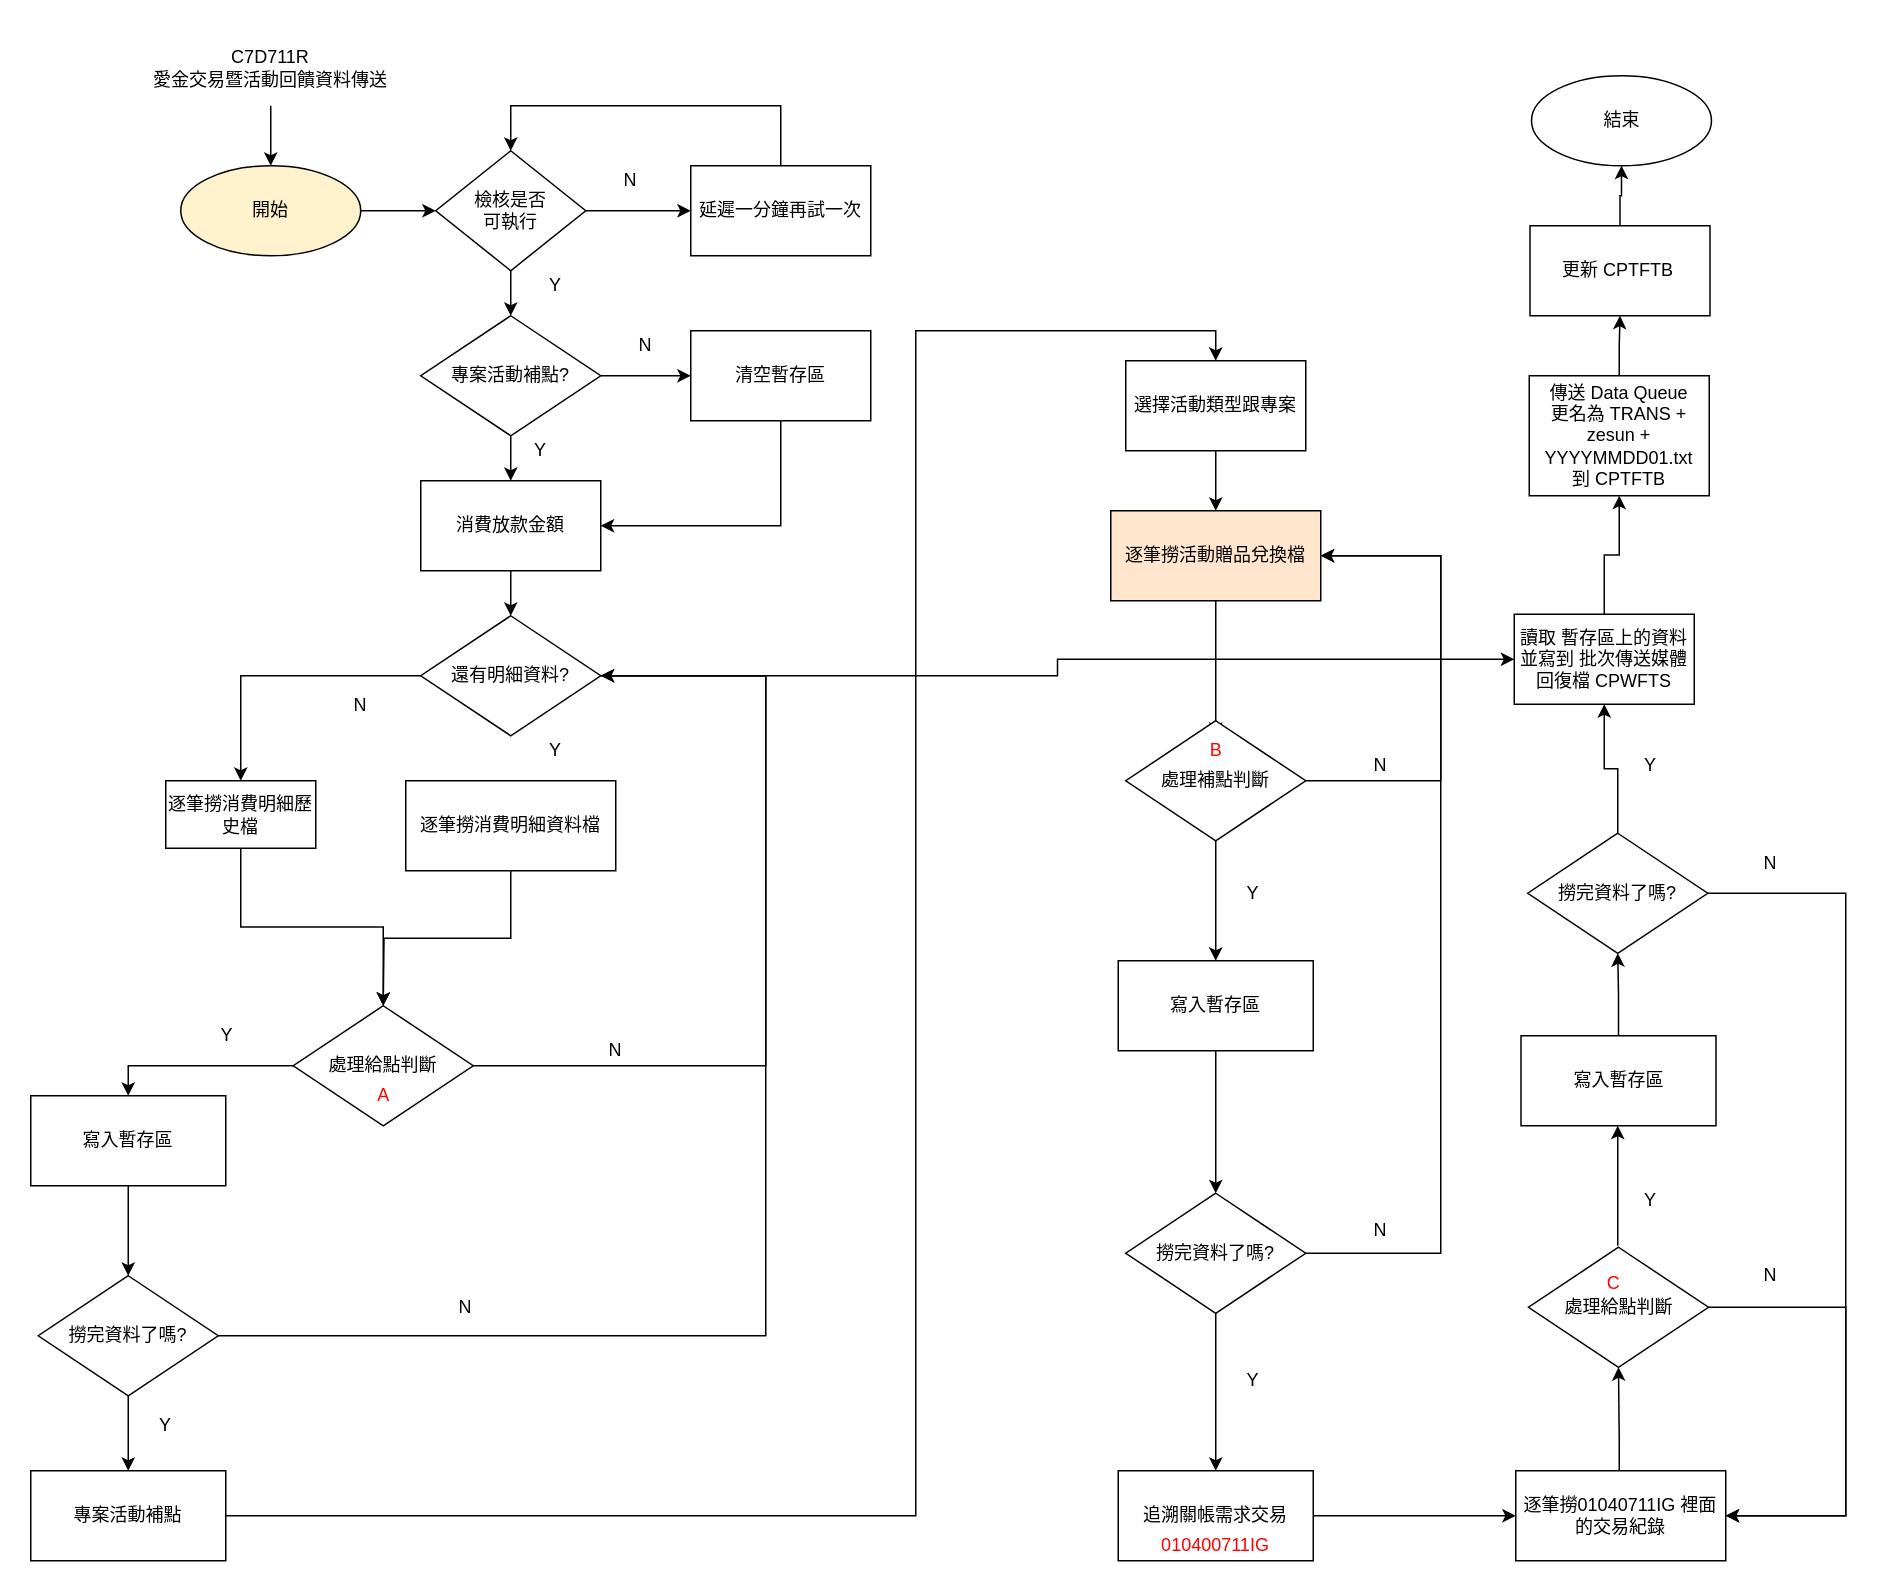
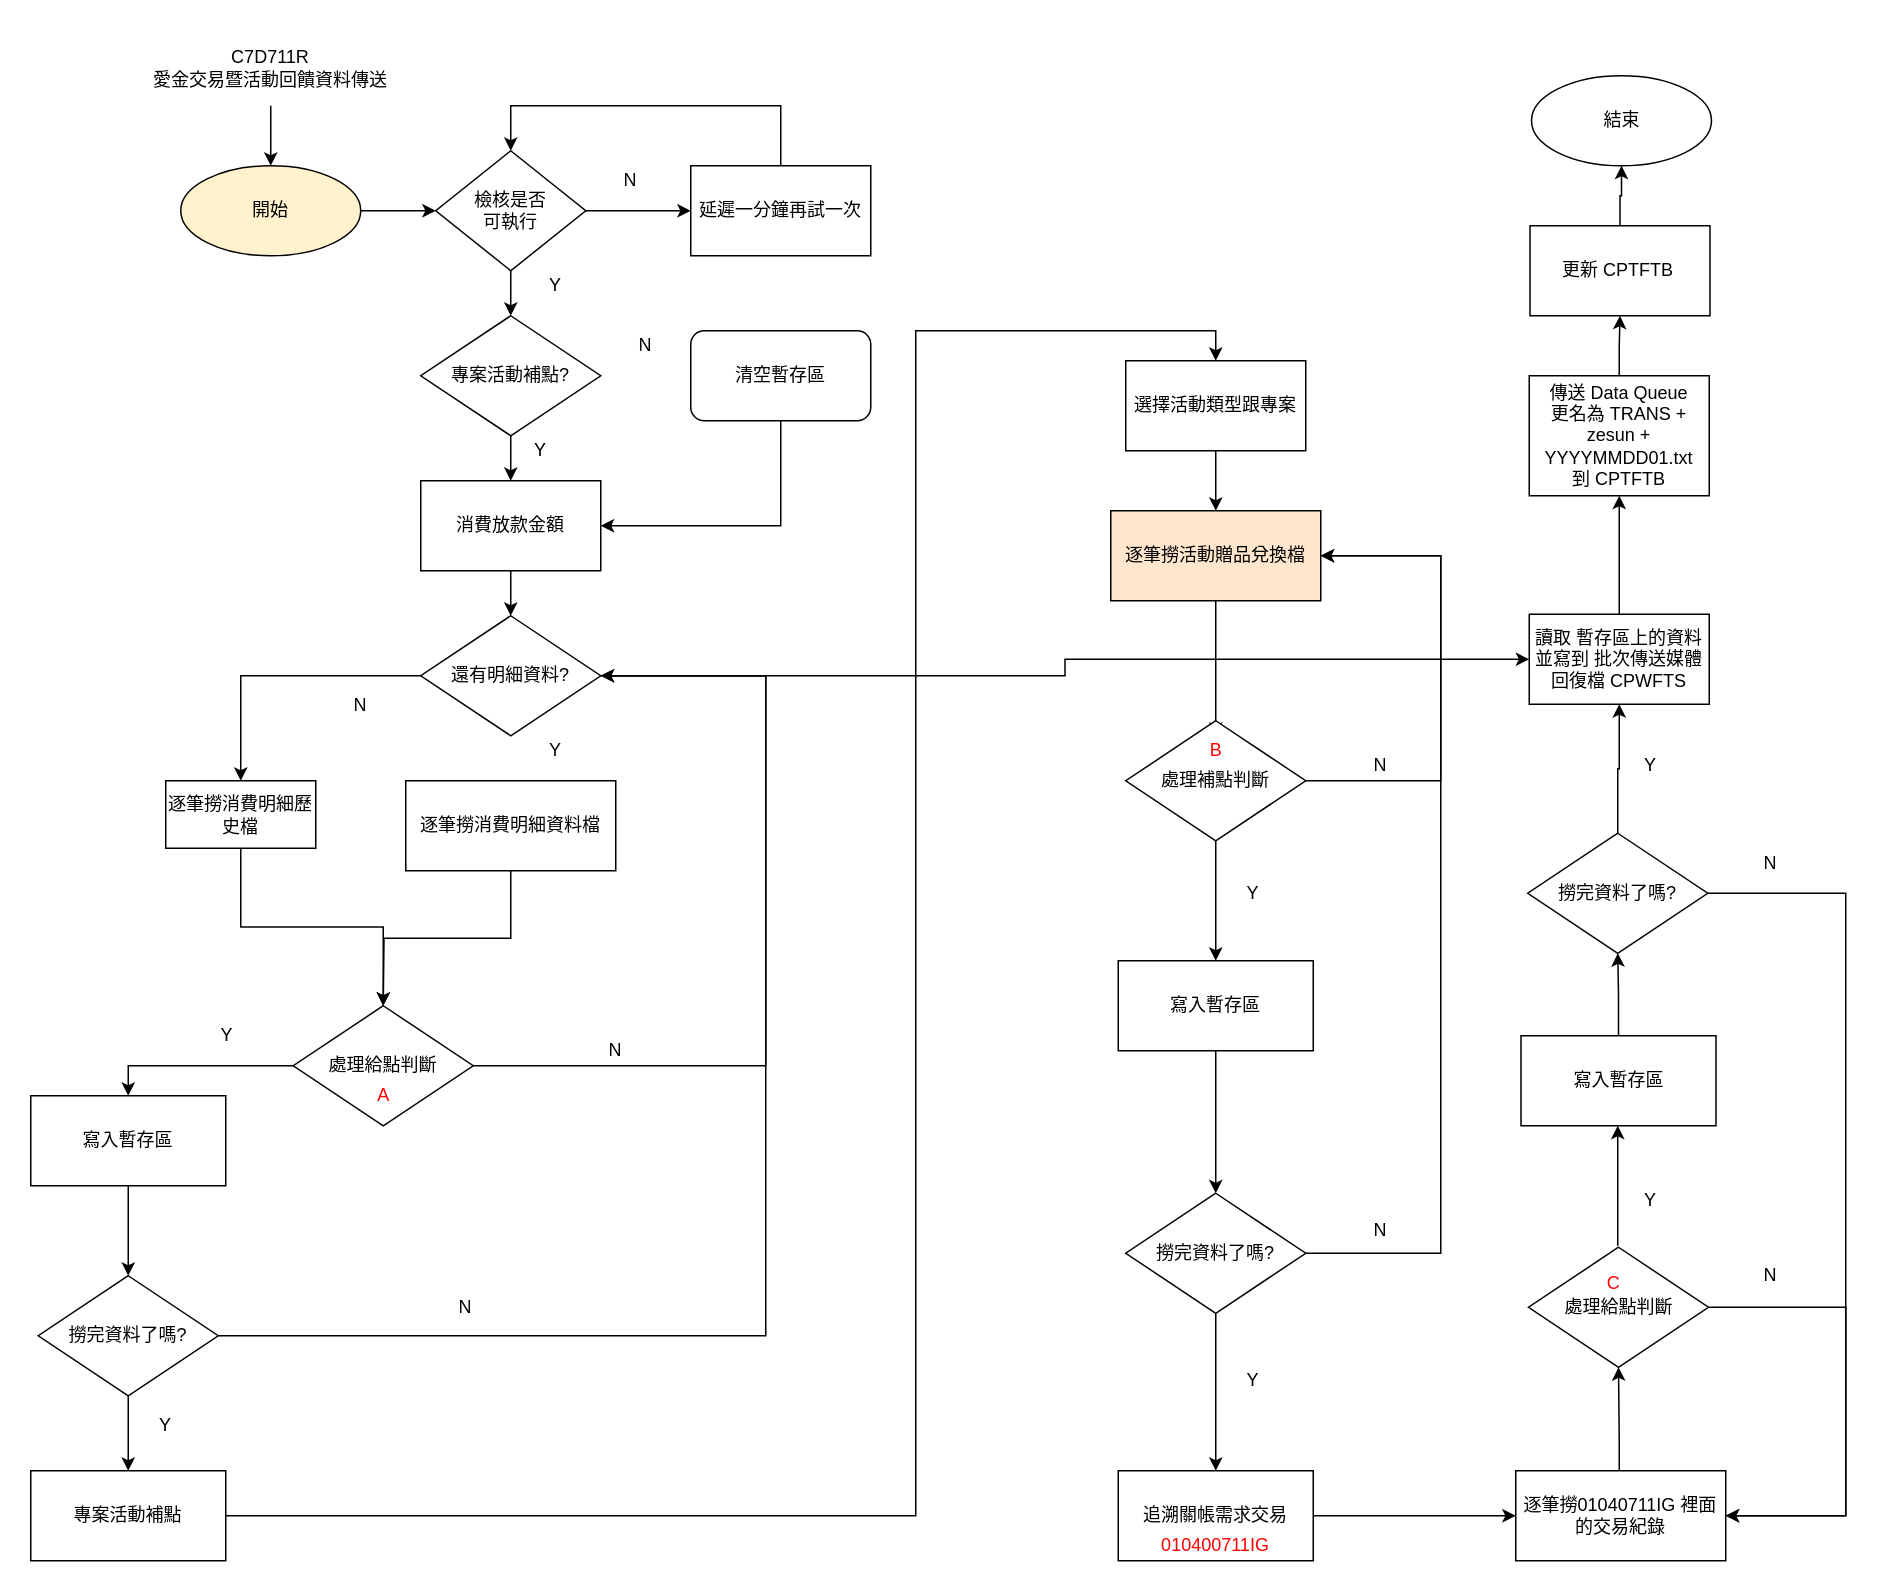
edge "專案活動補點?" -> "清空暫存區": removed
node "清空暫存區": shape rectangle -> rounded rectangle
node "讀取 暫存區上的資料 並寫到 批次傳送媒體回復檔 CPWFTS": moved (1604, 659) -> (1619, 659)
